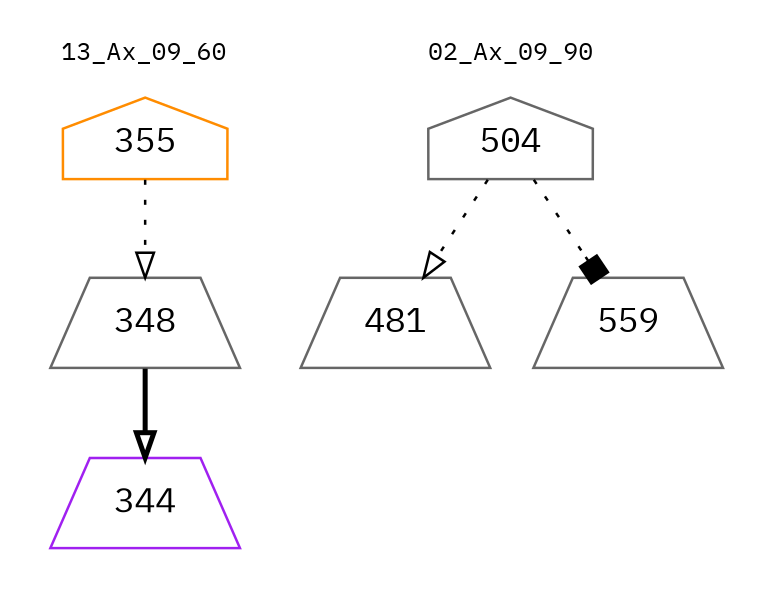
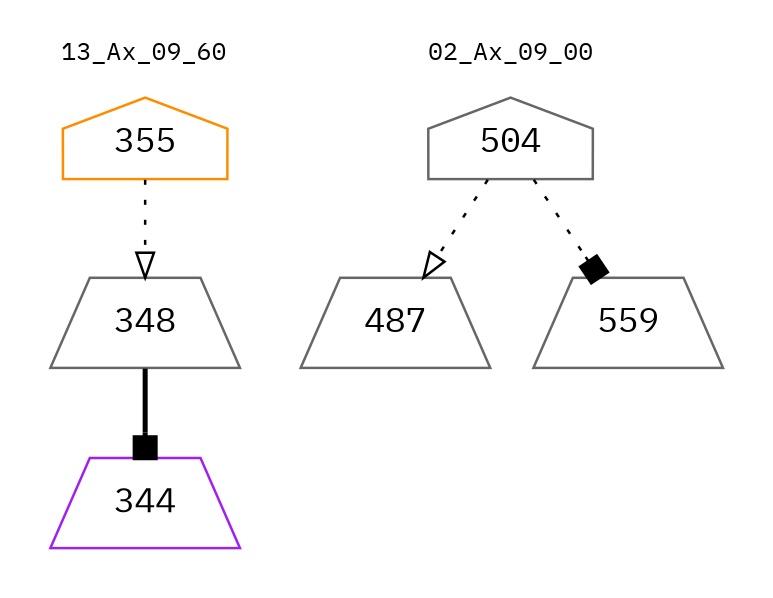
cluster "02_Ax_09_90": label "02_Ax_09_90" -> "02_Ax_09_00"
node "481": label "481" -> "487"
edge "348" -> "344": arrowhead onormal -> box
